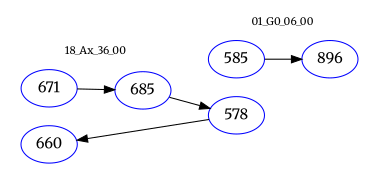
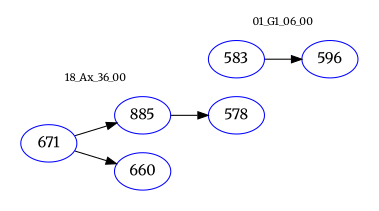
cluster "01_G0_06_00": label "01_G0_06_00" -> "01_G1_06_00"
node "585": label "585" -> "583"
node "896": label "896" -> "596"
node "685": label "685" -> "885"
edge "578" -> "660": now "671" -> "660"
